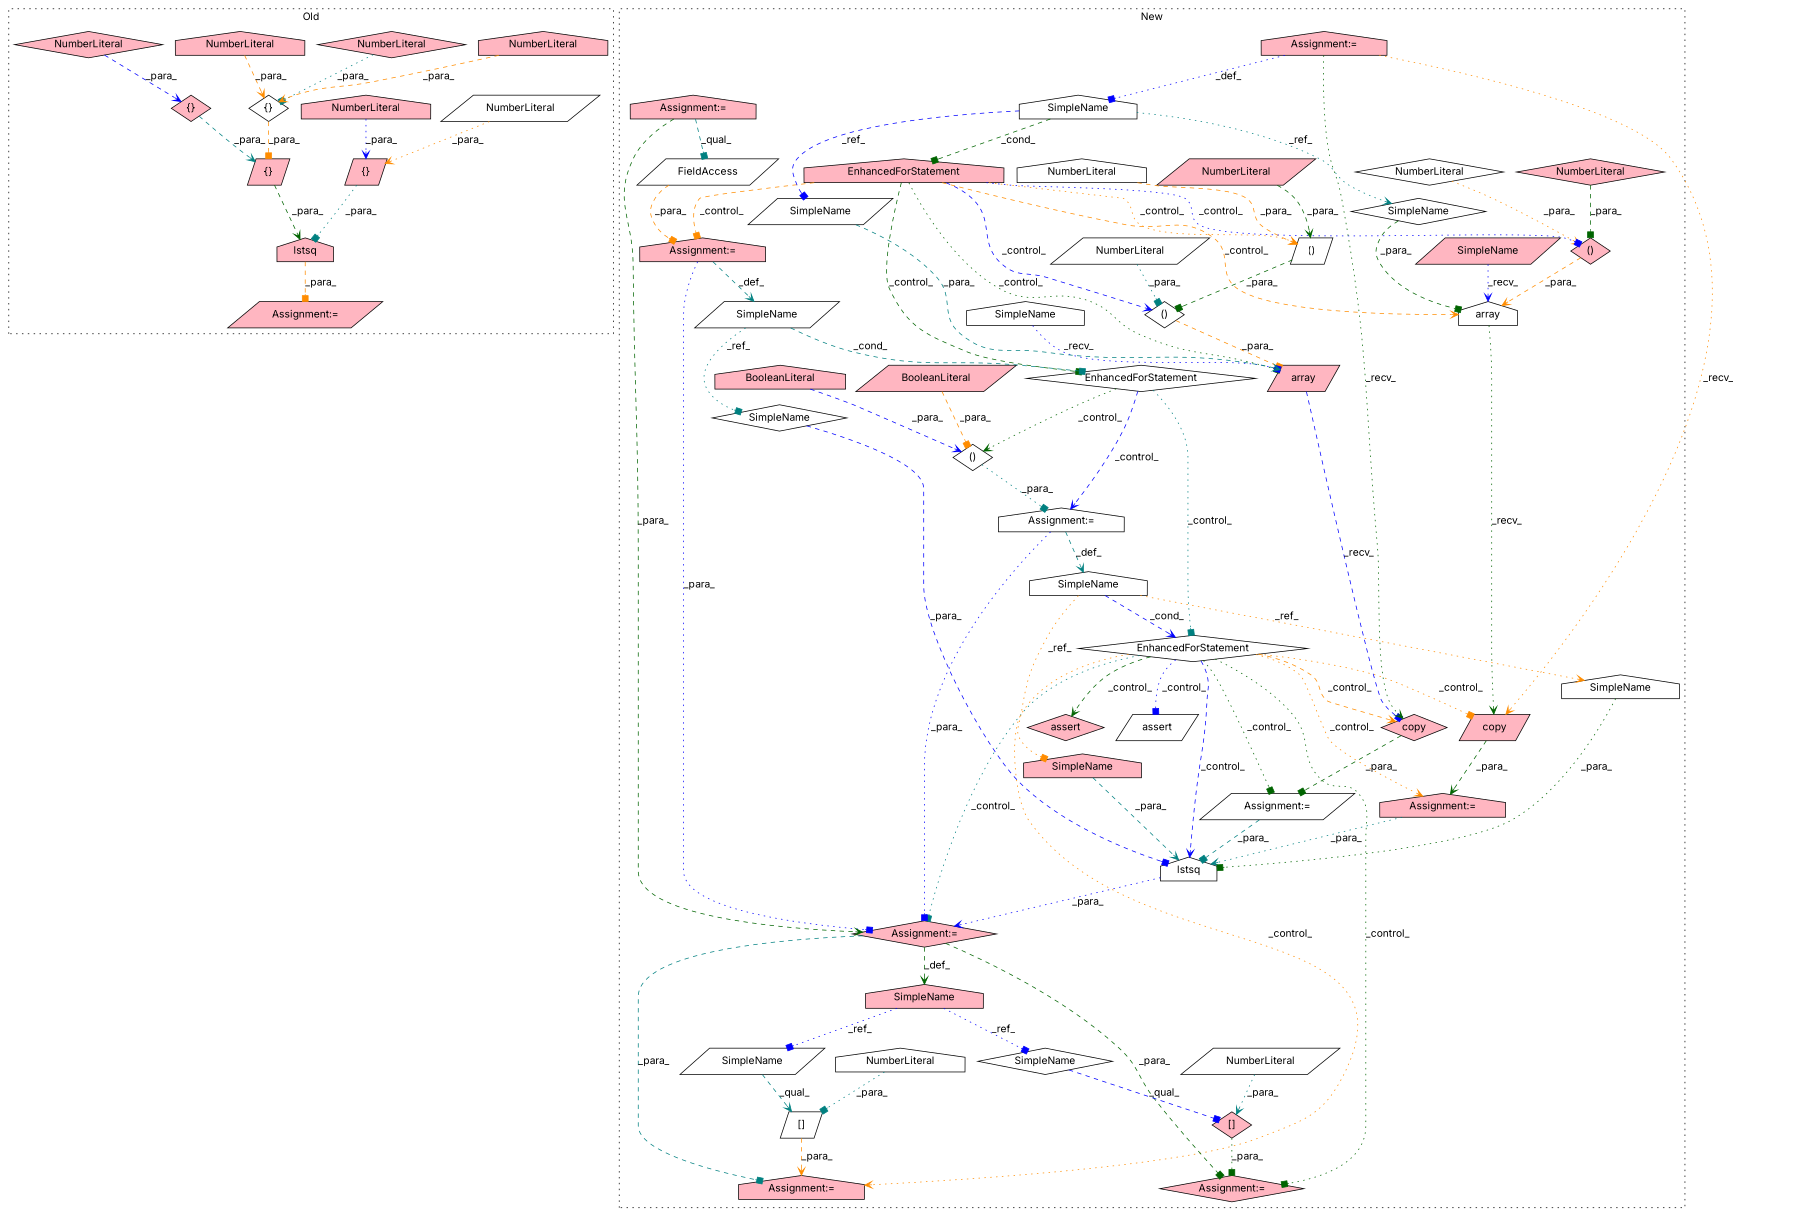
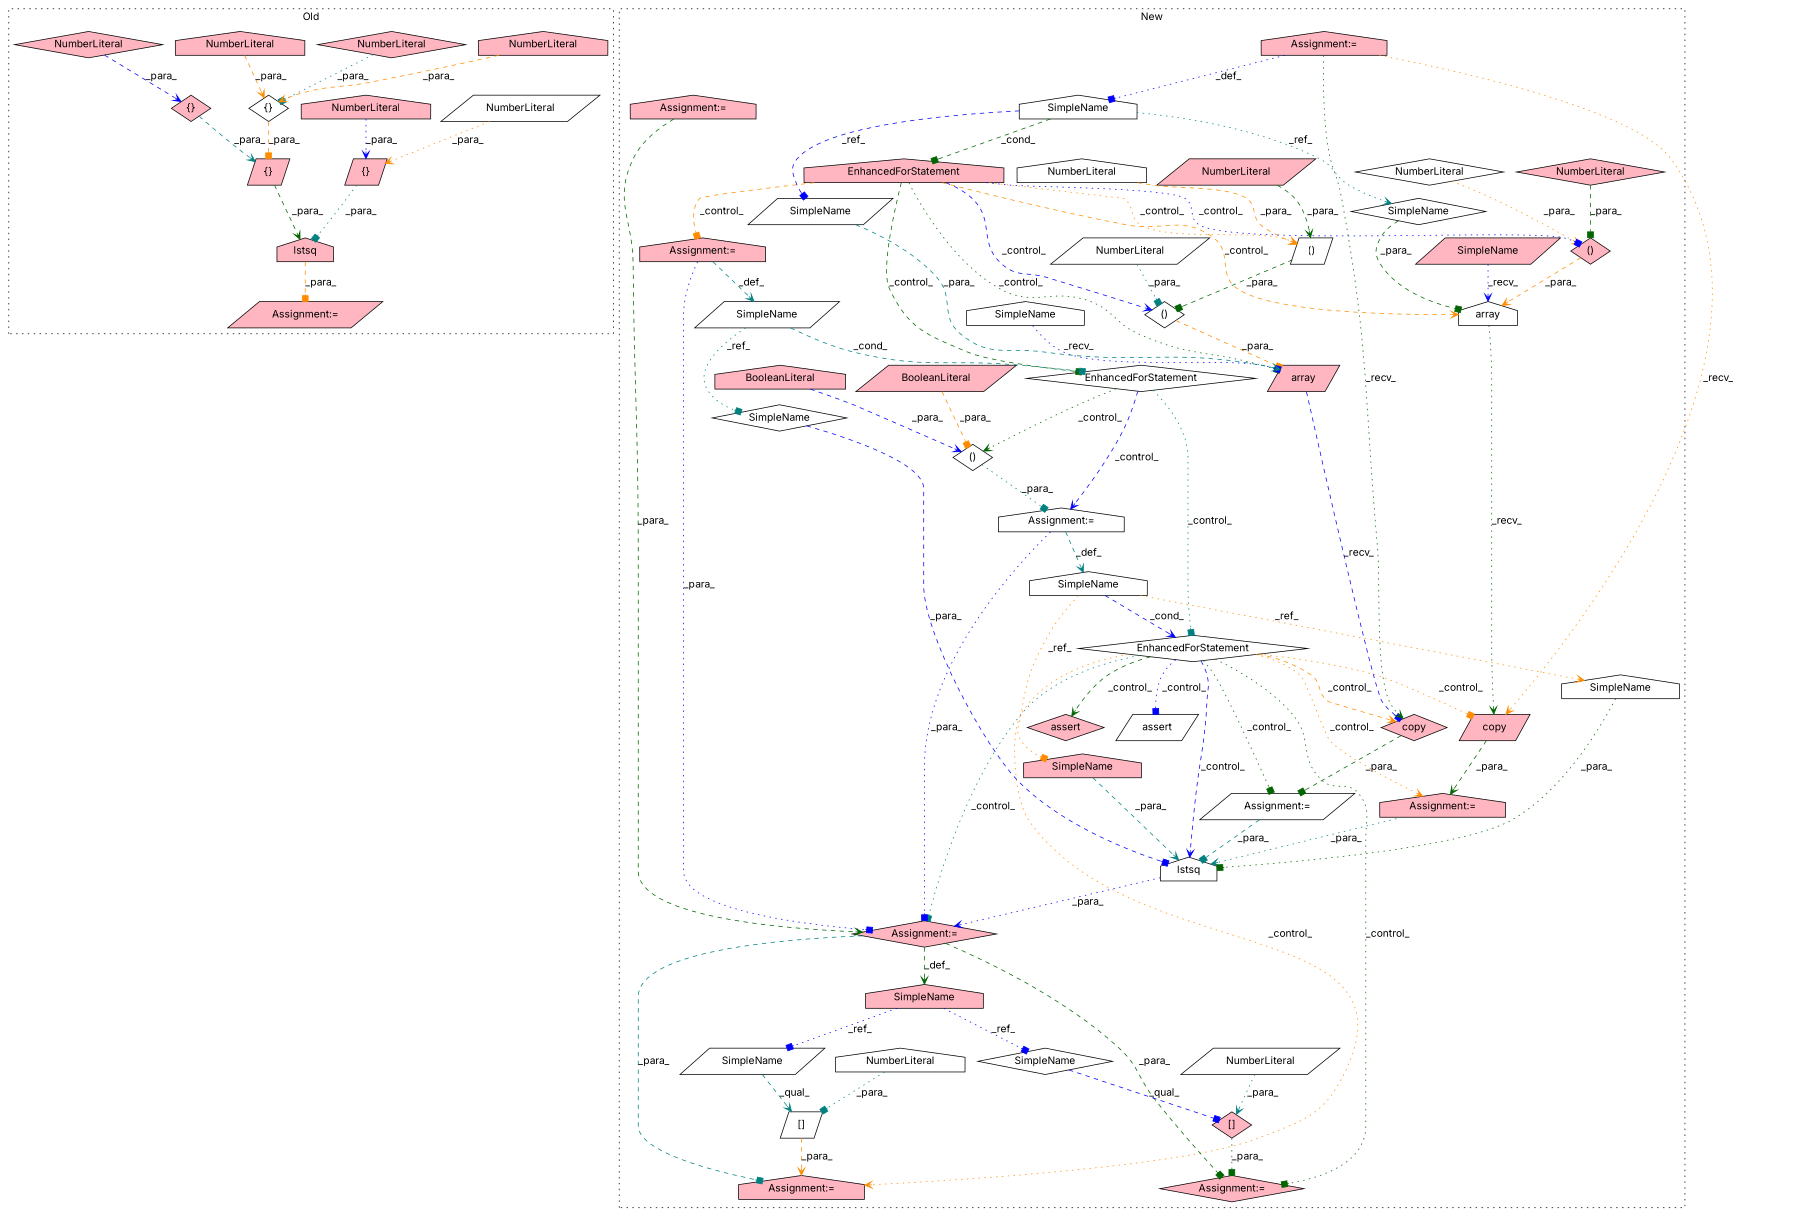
node "FieldAccess": removed
